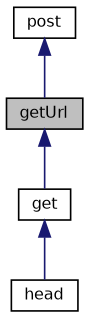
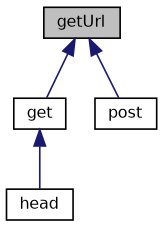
edge "getUrl" -> "post": reversed
